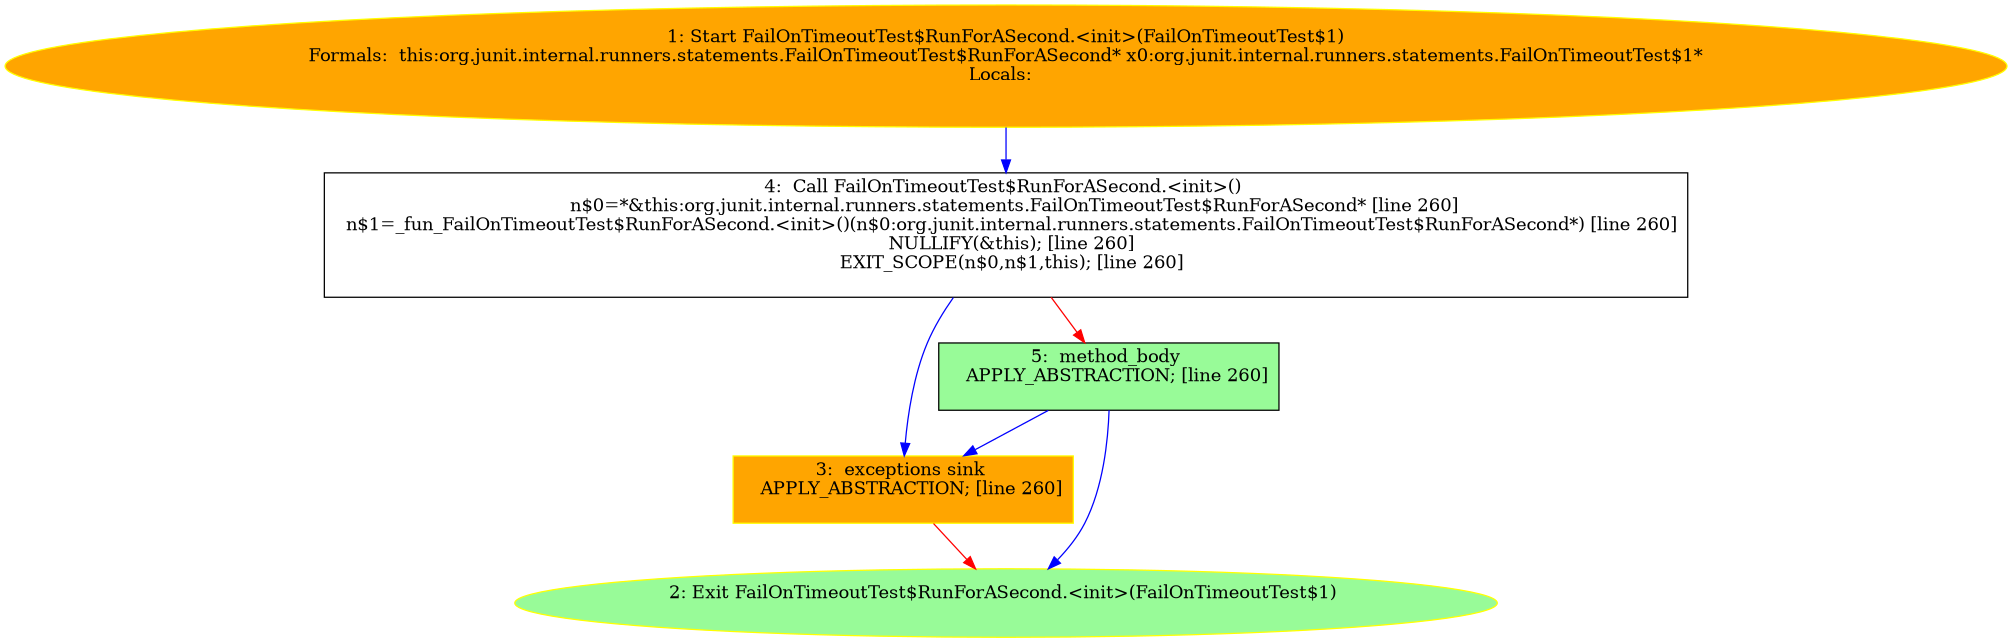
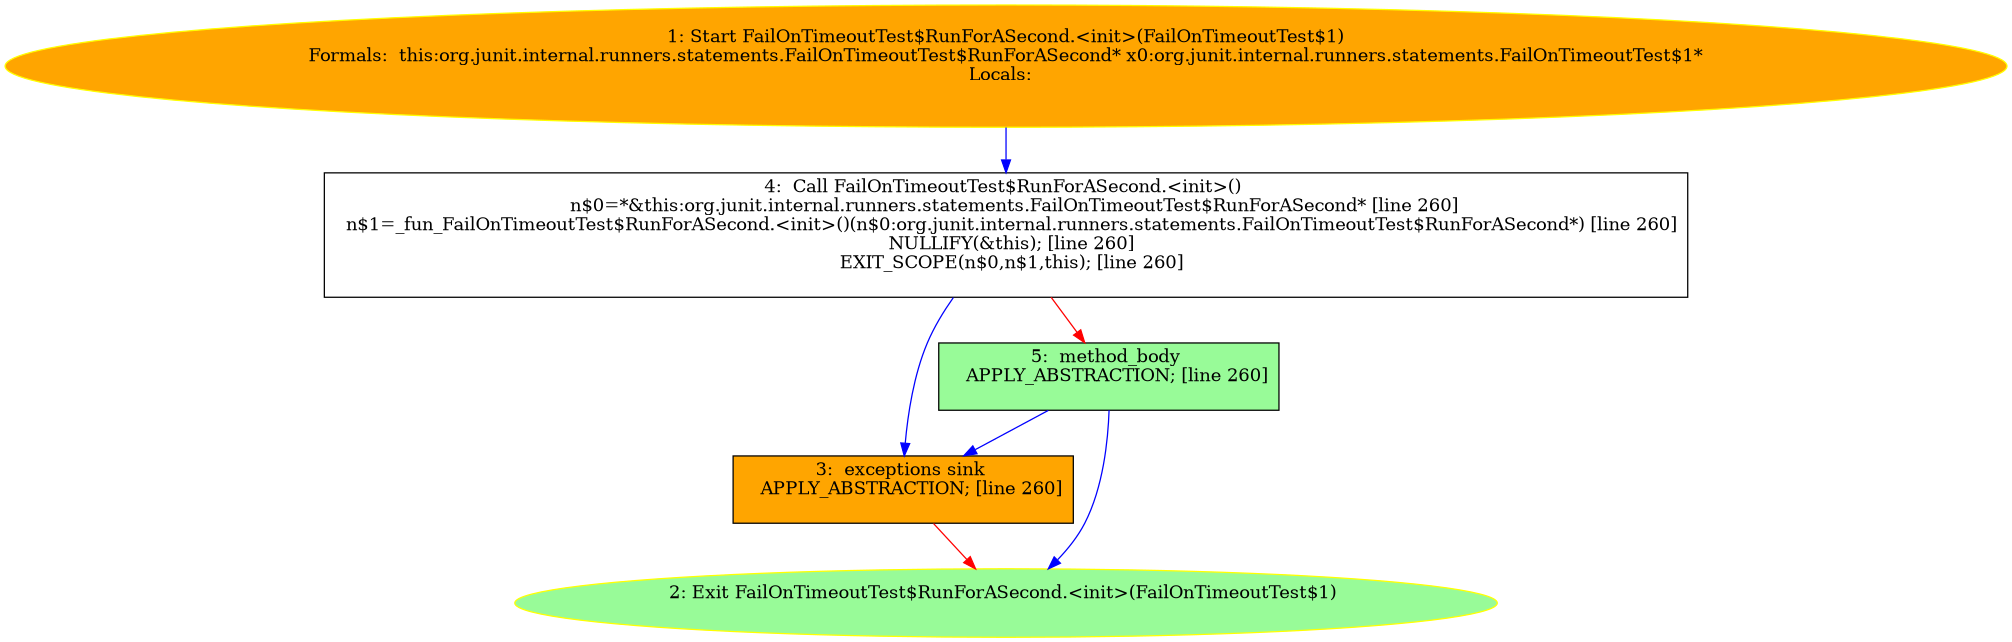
node "3:  exceptions sink APPLY_ABSTRACTION; [line 260]": color yellow -> black
